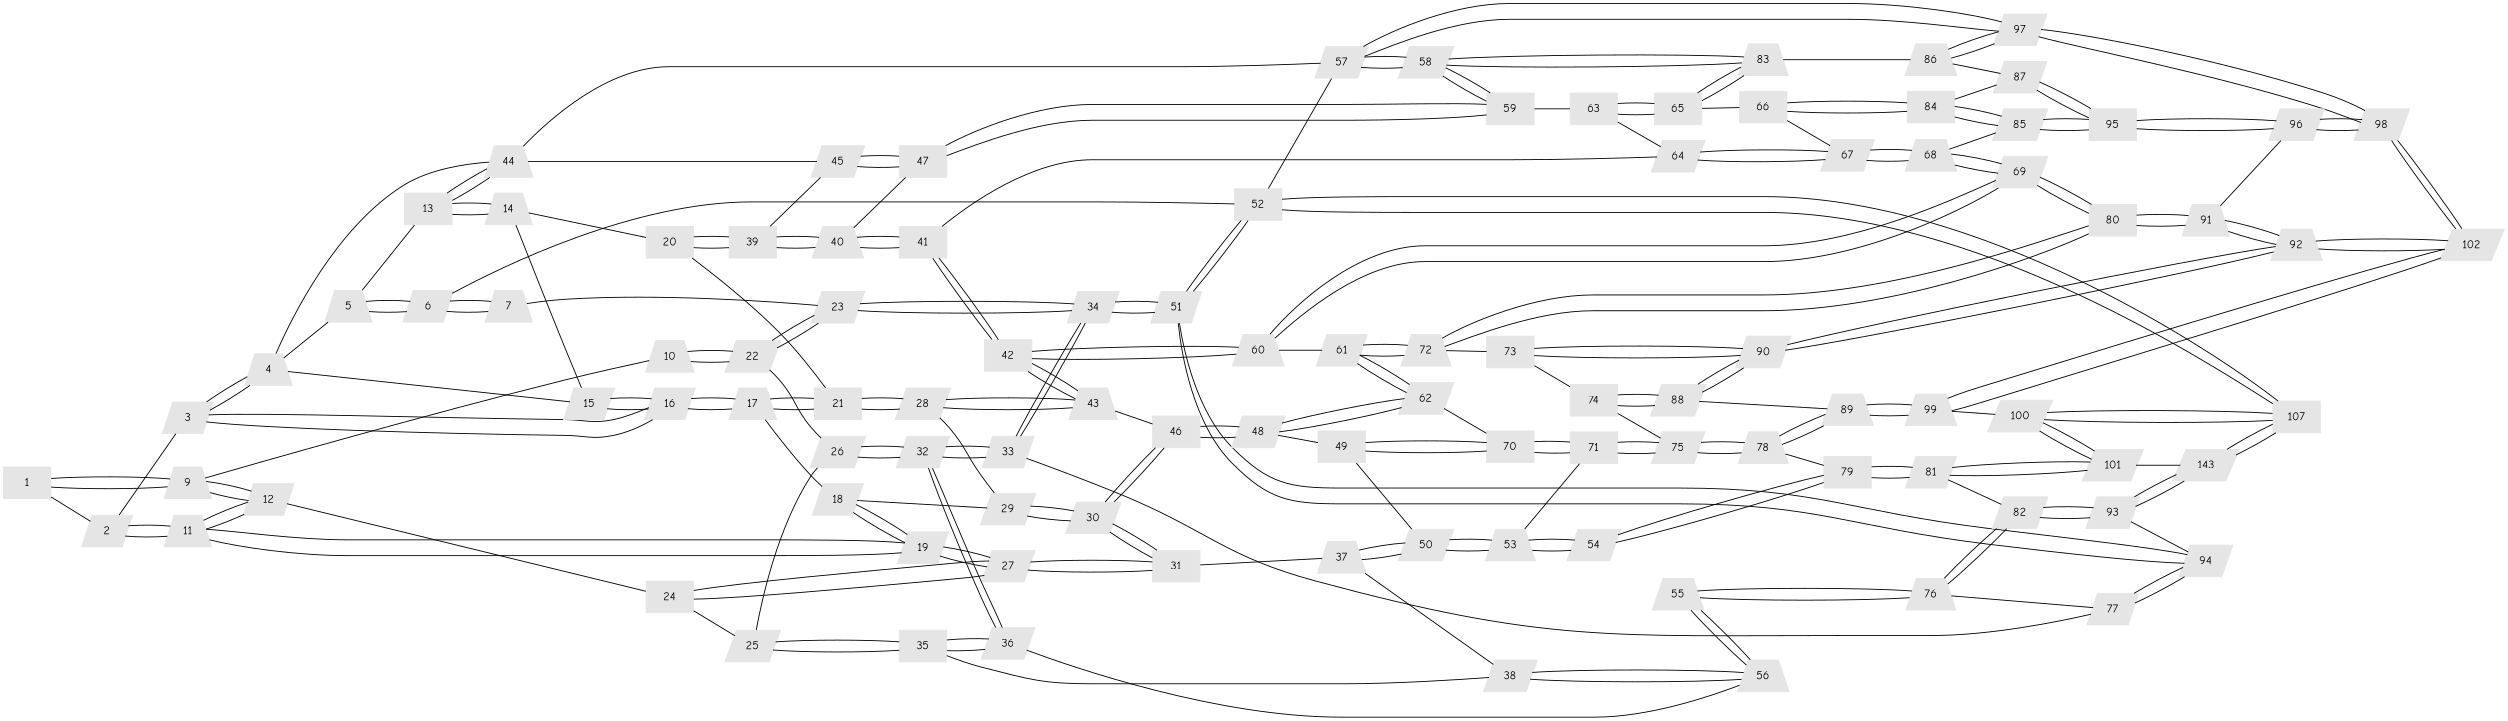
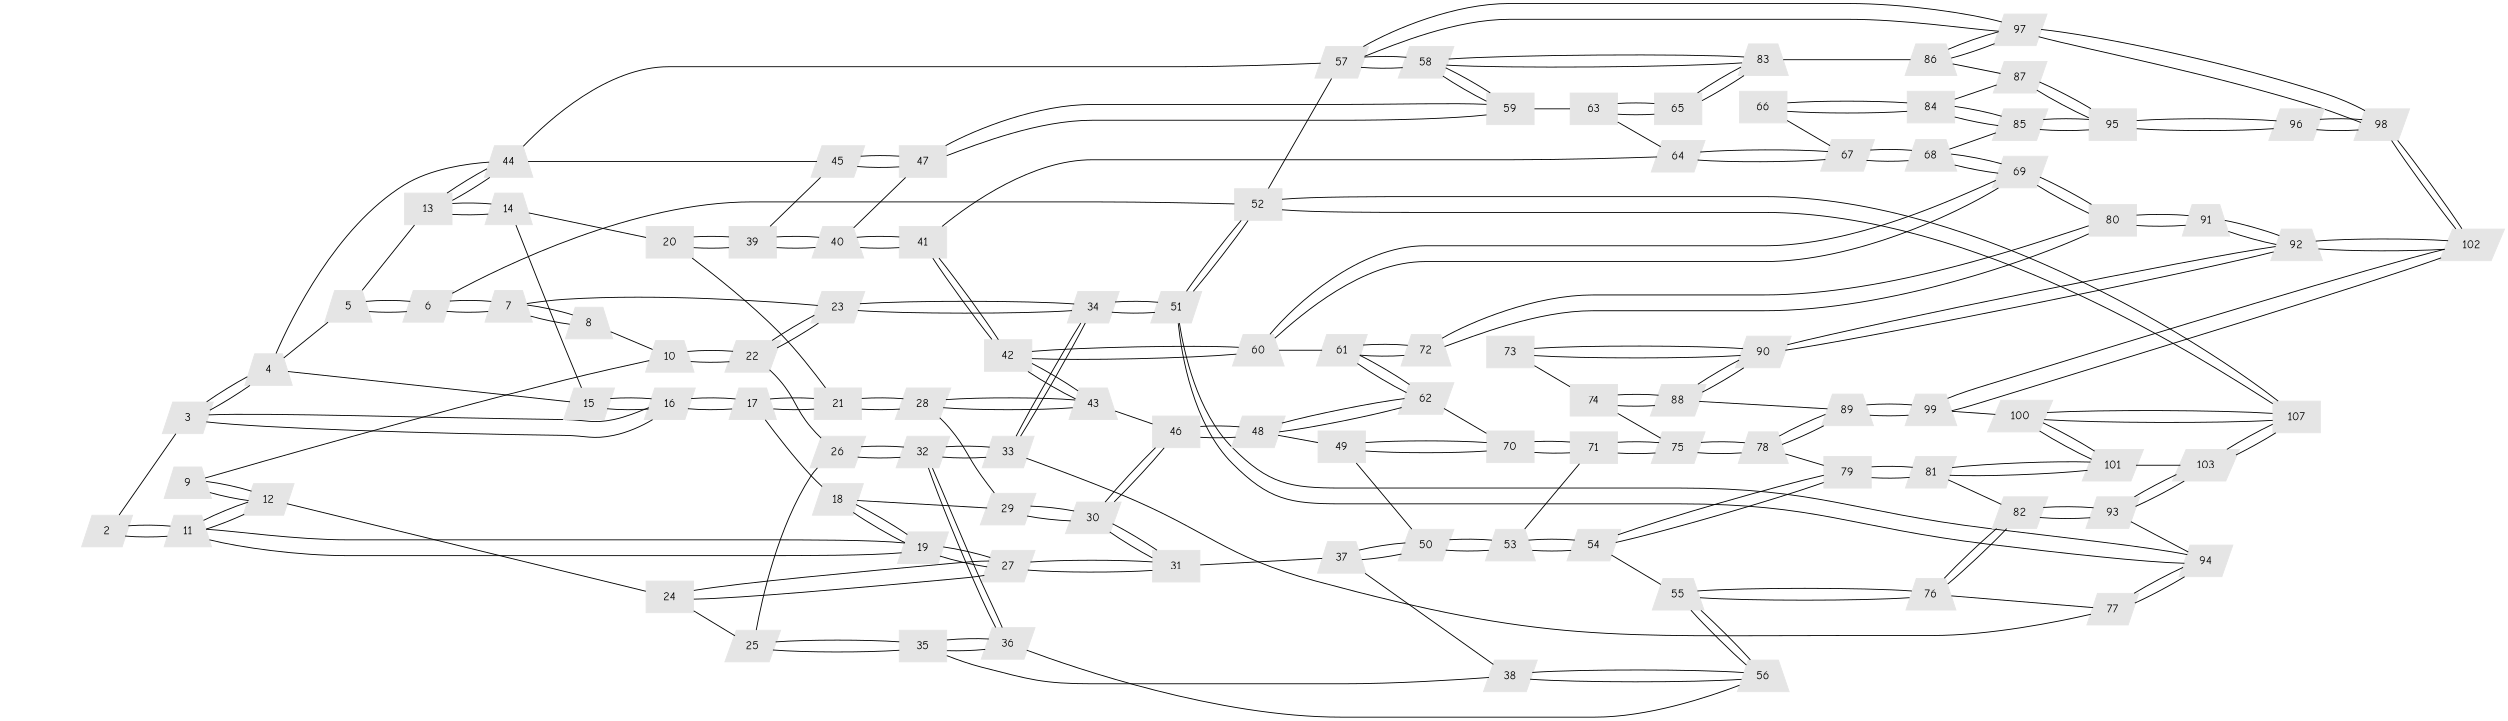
edge "66" -- "65": removed
edge "96" -- "91": removed
node "8": added
edge "72" -- "73": removed
node "143": label "143" -> "103"
node "1": removed
edge "54" -- "55": added
